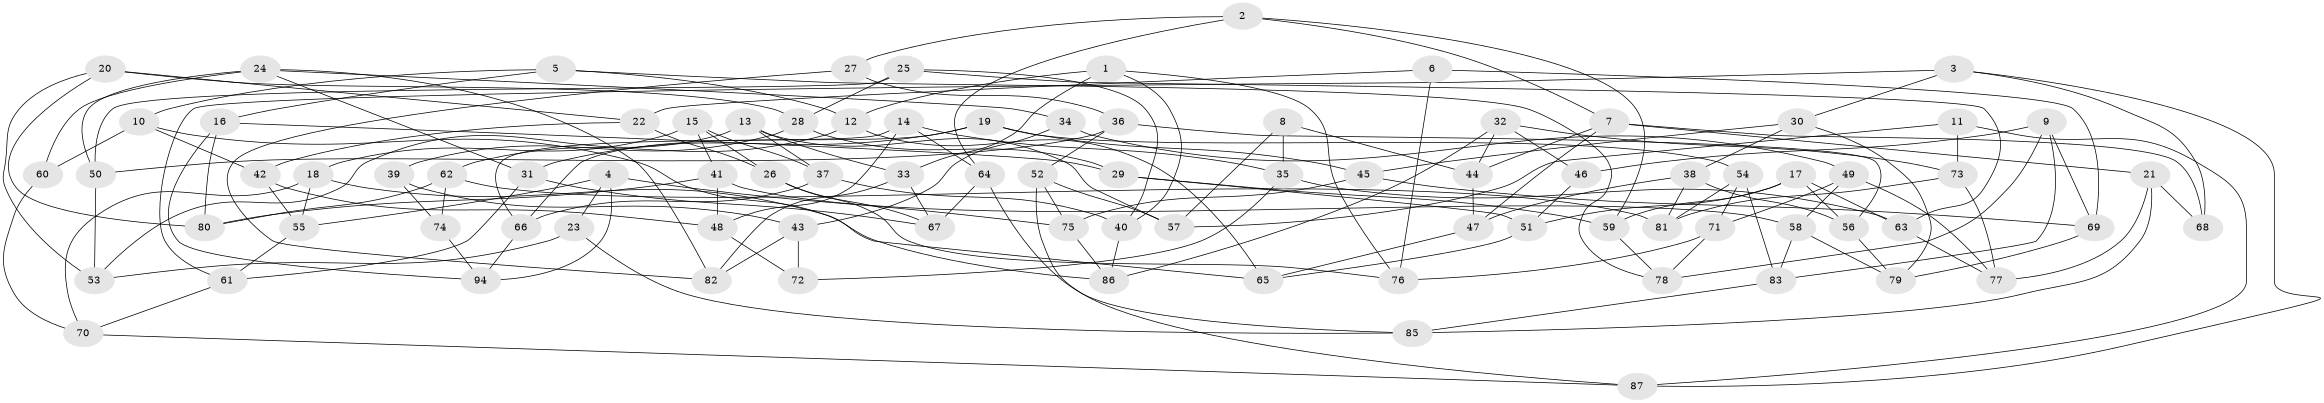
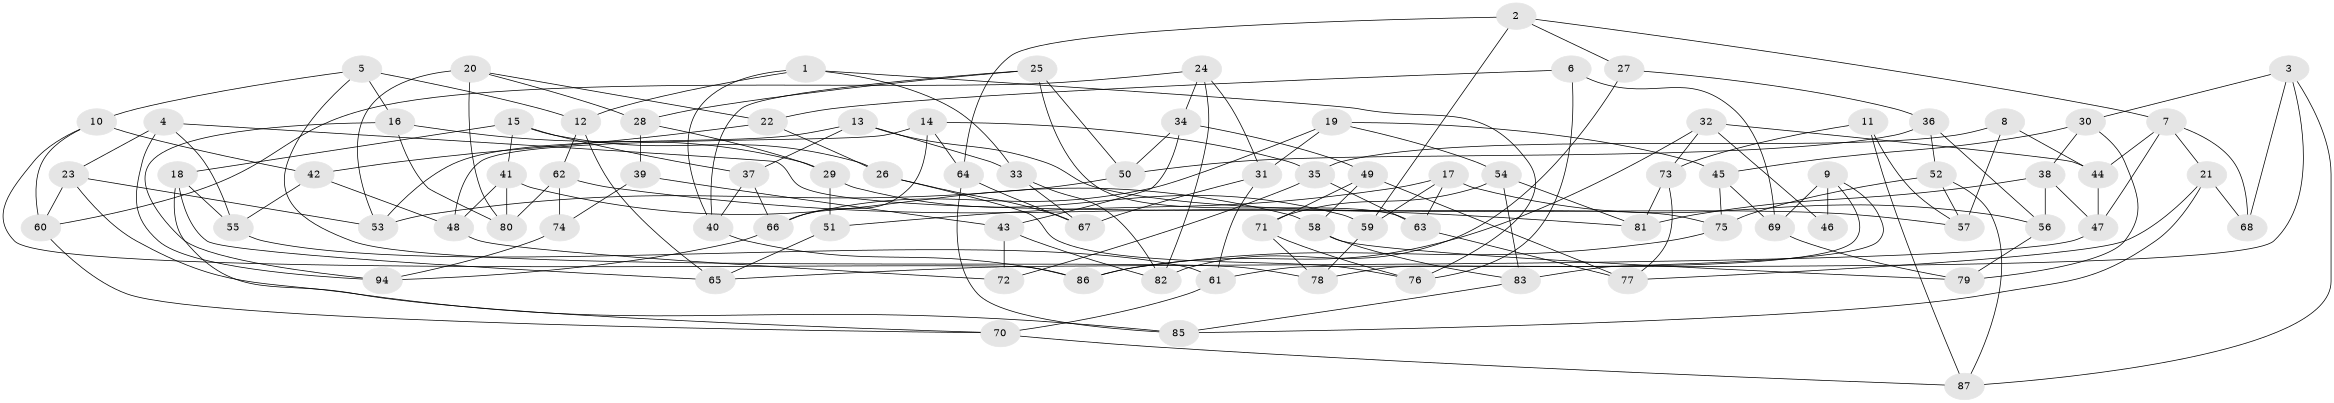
edge "24" -- "50": now "34" -- "50"
edge "23" -- "60": added
edge "46" -- "51": removed
